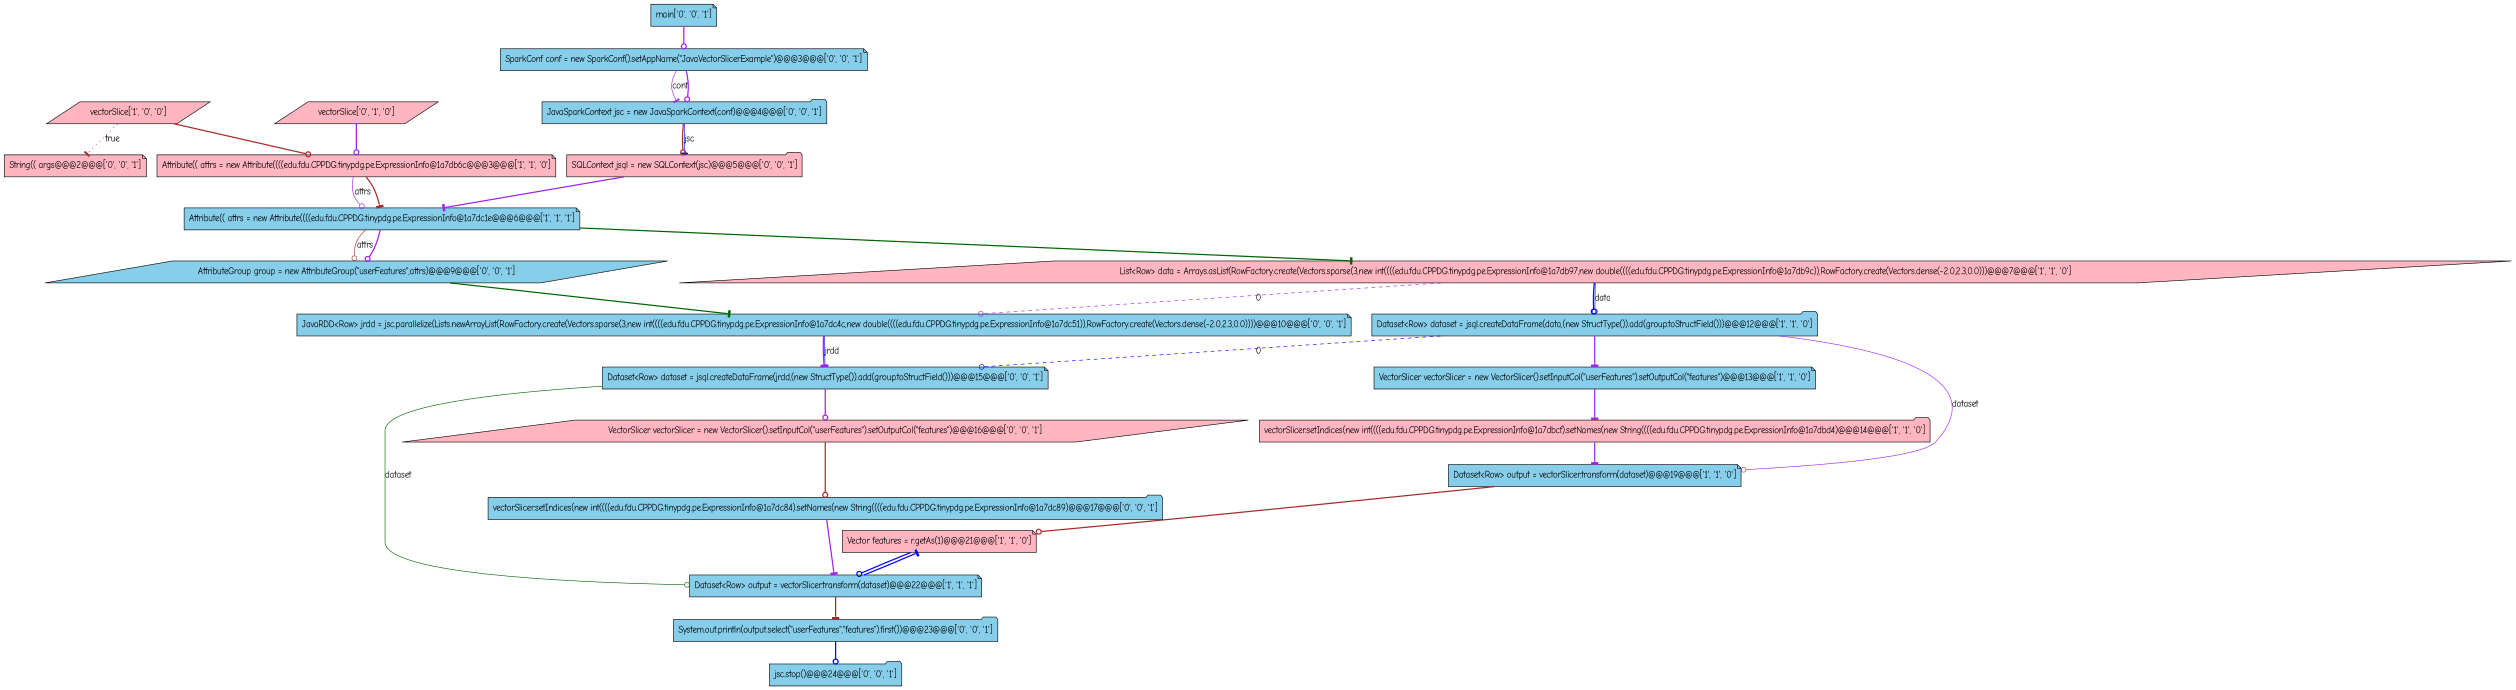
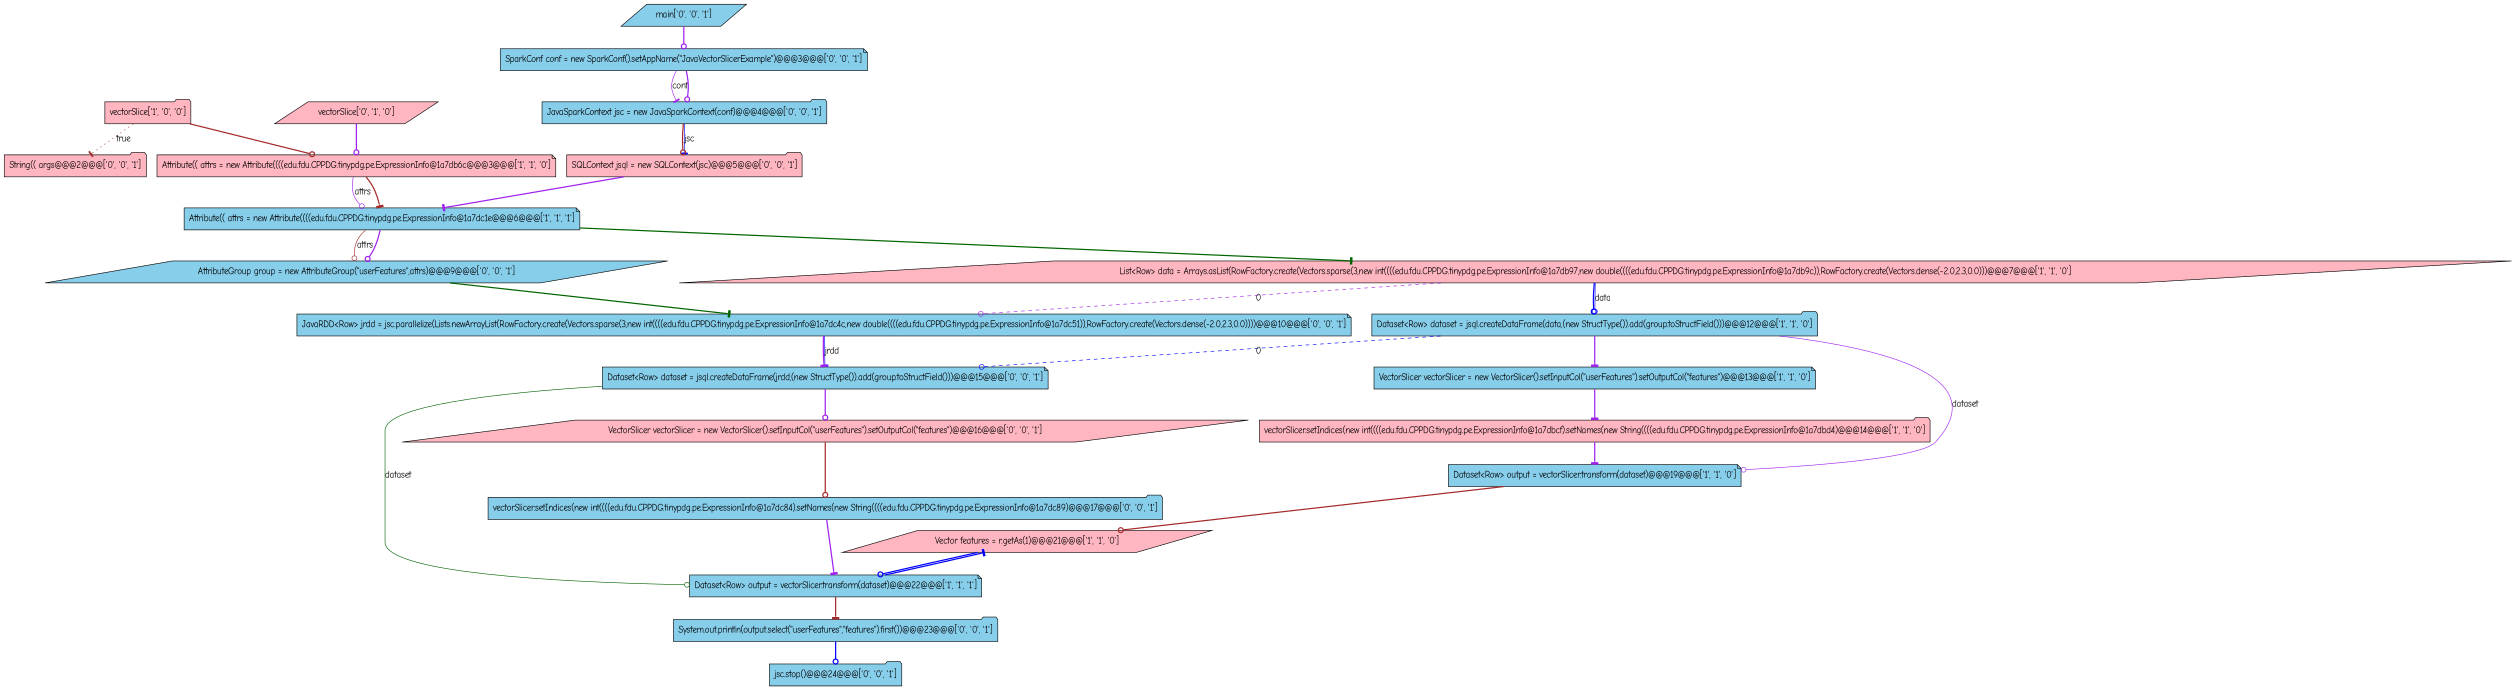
node "main['0', '0', '1']": shape note -> parallelogram
node "vectorSlice['1', '0', '0']": shape parallelogram -> folder
node "String(( args@@@2@@@['0', '0', '1']": shape note -> folder
node "Vector features = r.getAs(1)@@@21@@@['1', '1', '0']": shape note -> parallelogram
